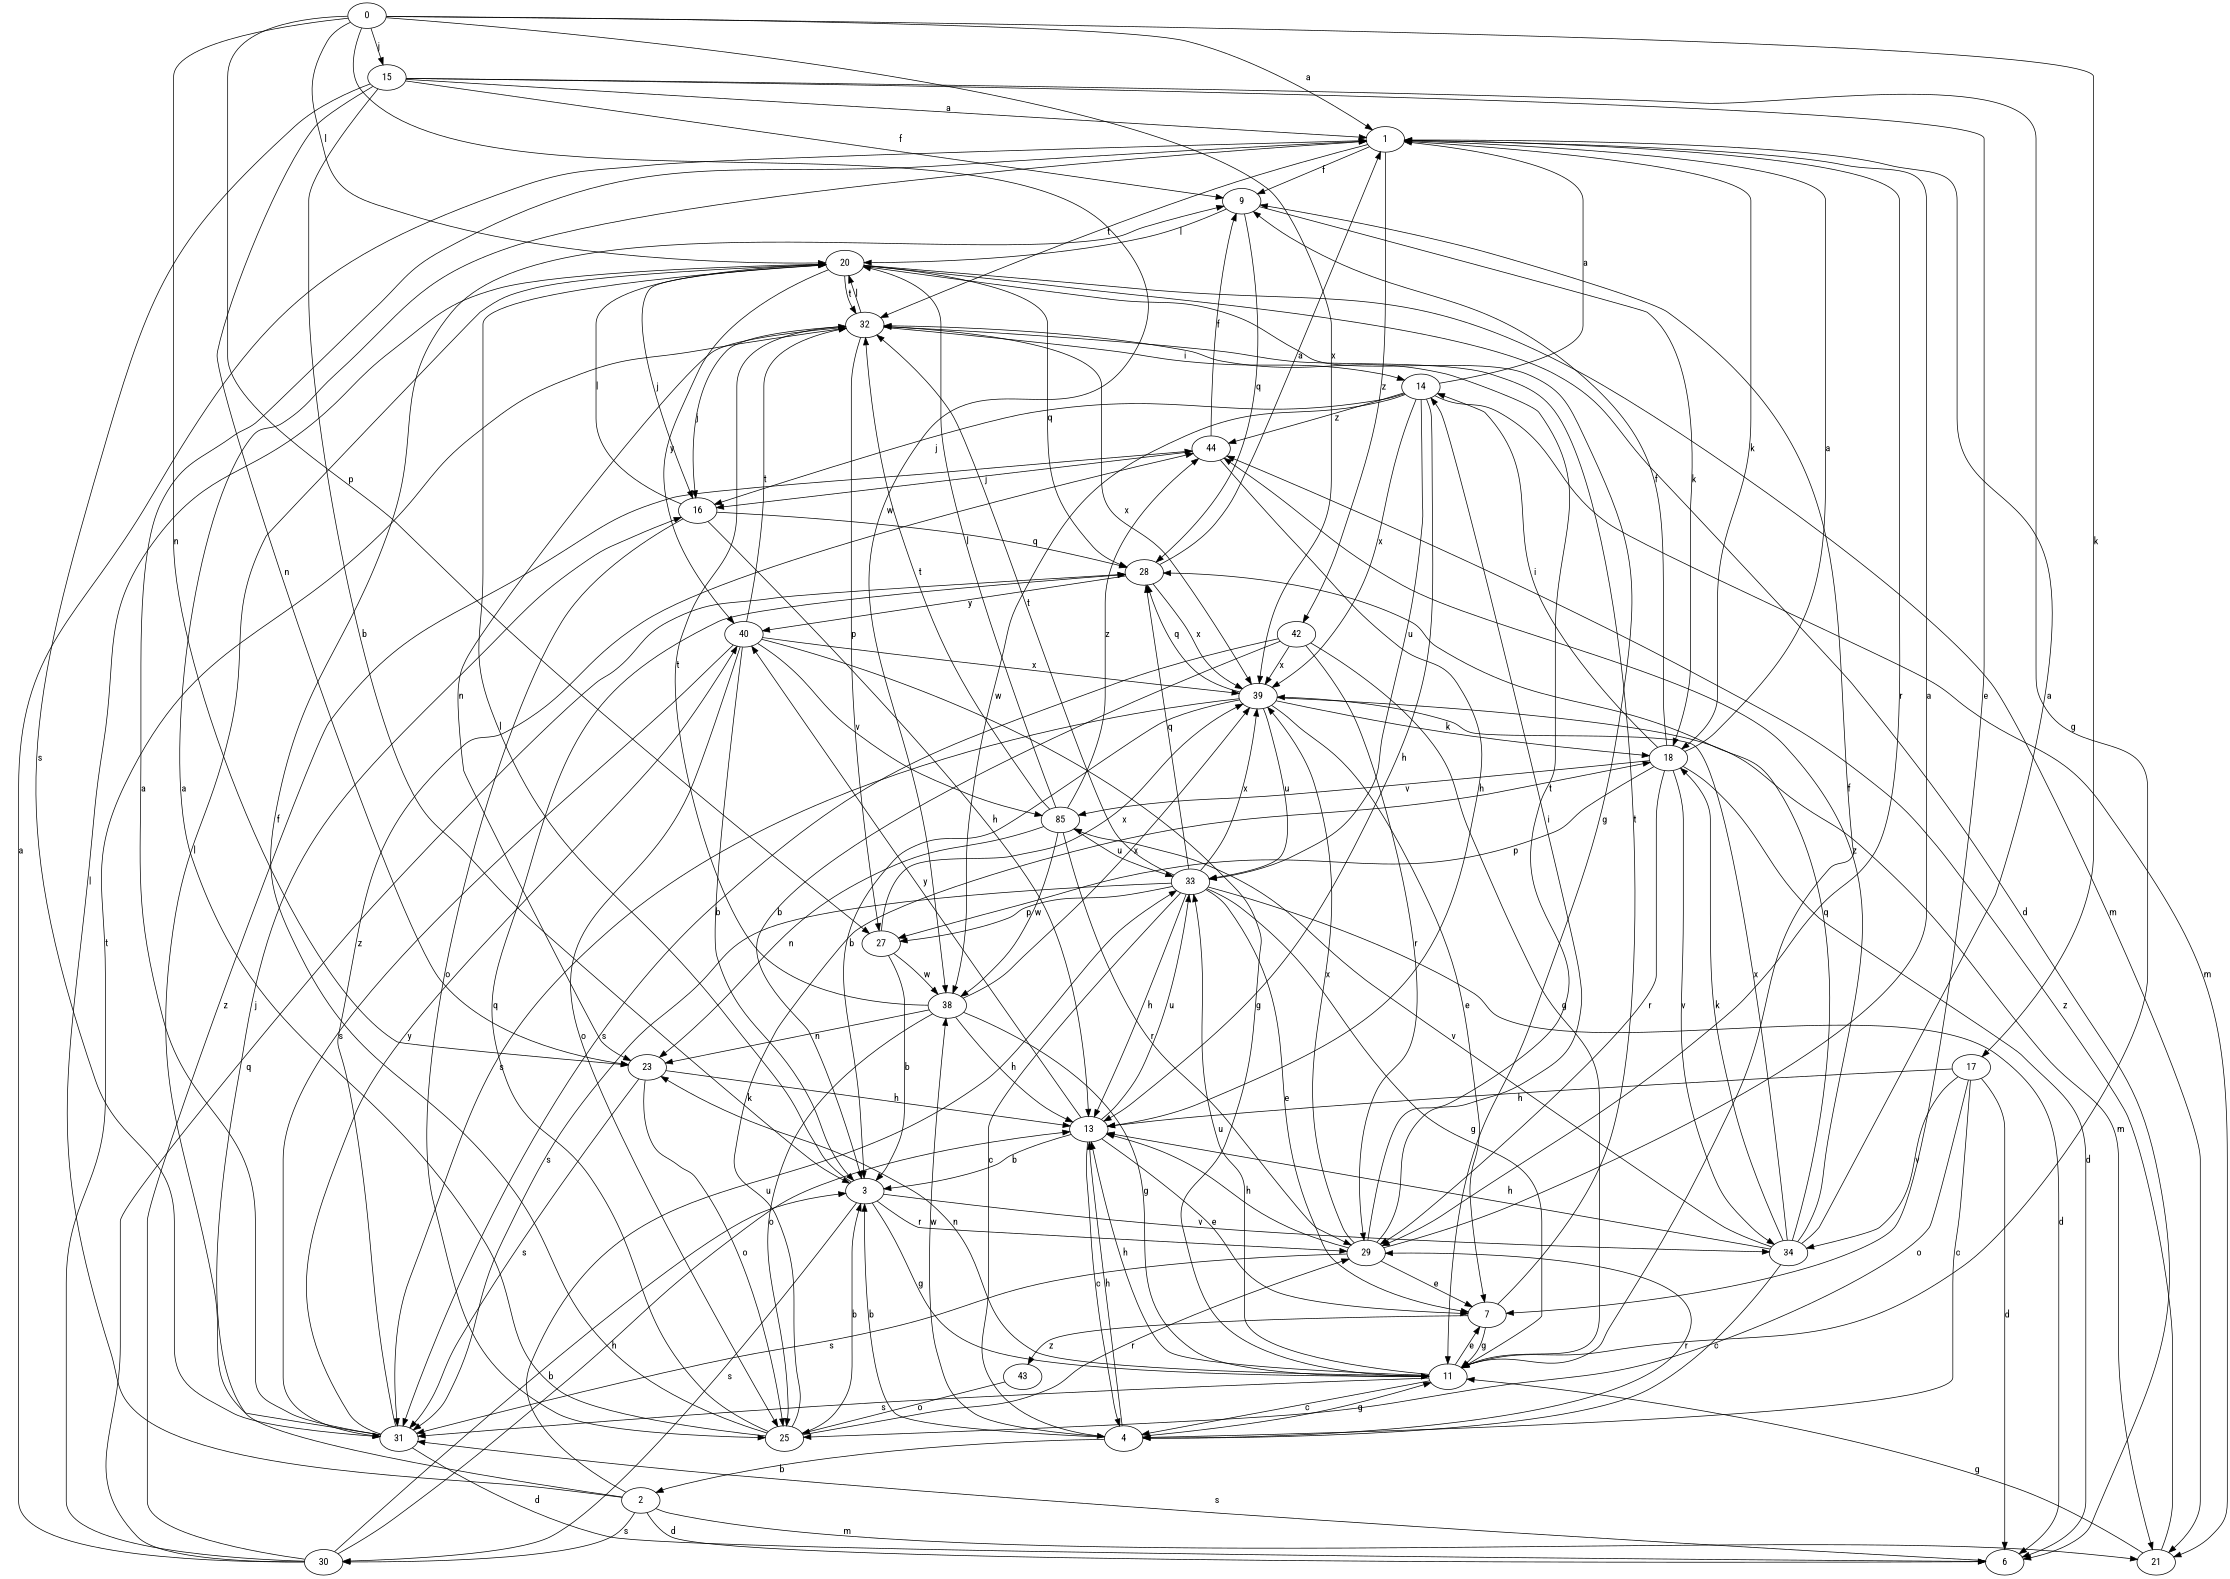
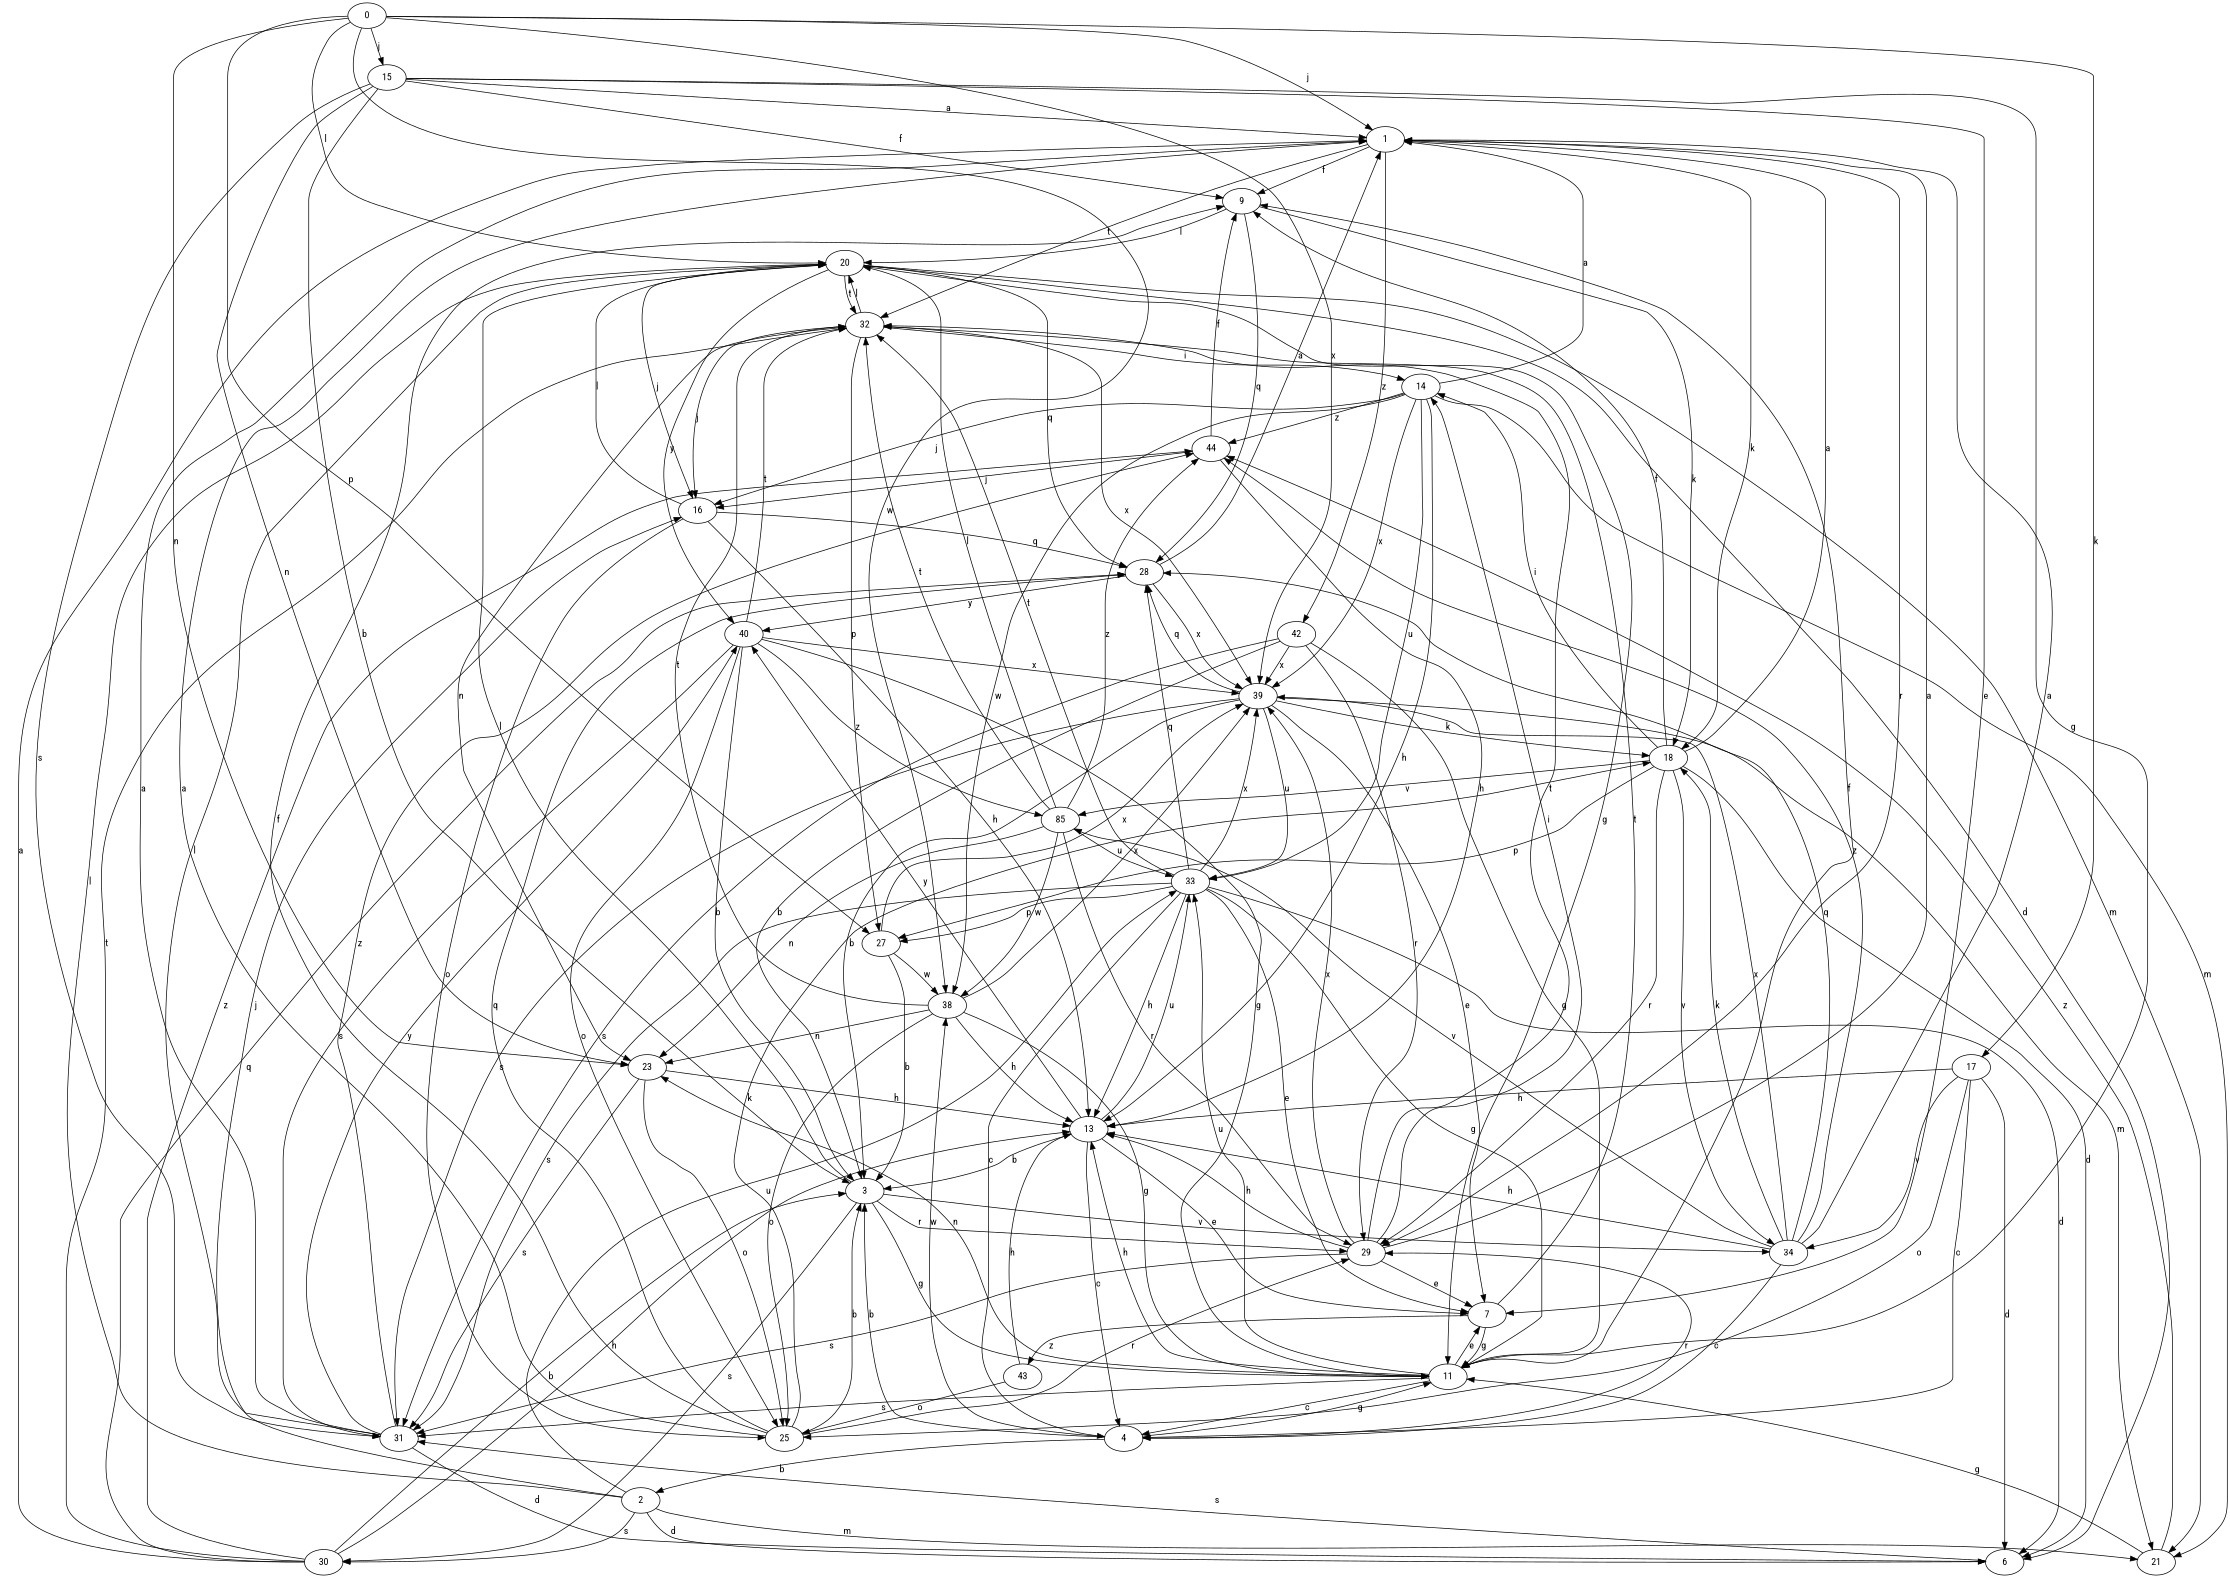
edge "0" -> "1": label "a" -> "j"
edge "40" -> "85": label "v" -> "z"
edge "4" -> "13": now "43" -> "13"
